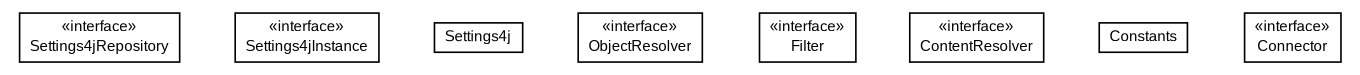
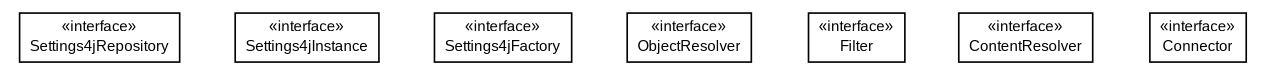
node "Settings4j": removed
node "Settings4jFactory": added
node "Constants": removed
